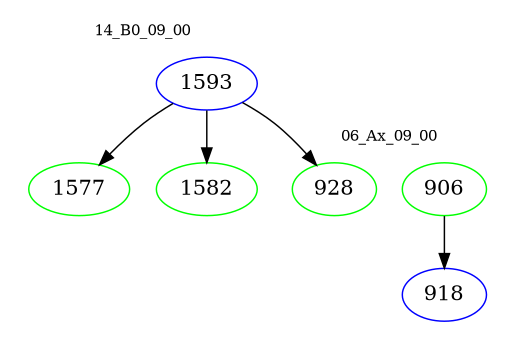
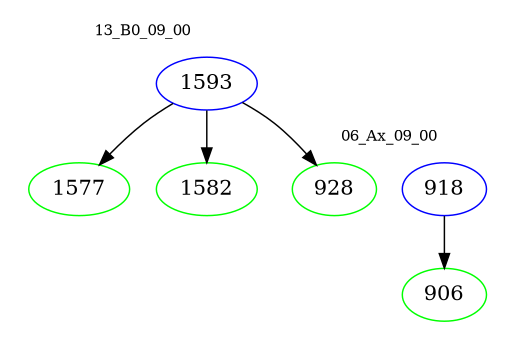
cluster "14_B0_09_00": label "14_B0_09_00" -> "13_B0_09_00"
edge "906" -> "918": reversed
